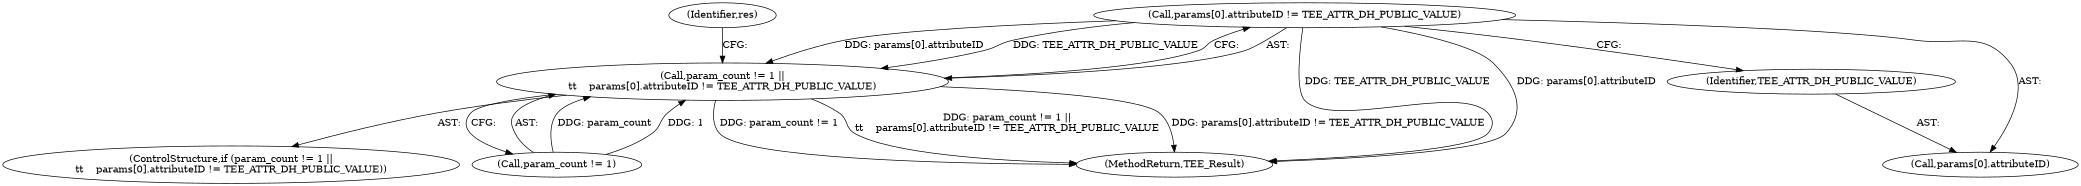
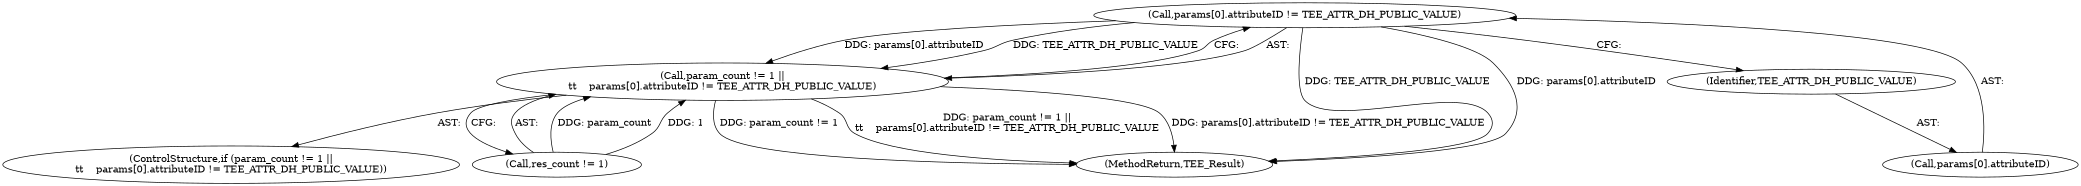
node "(Identifier,res)": removed
edge "(Call,params[0].attributeID != TEE_ATTR_DH_PUBLIC_VALUE)" -> "(Call,params[0].attributeID)": reversed
node "(Call,param_count != 1)": label "(Call,param_count != 1)" -> "(Call,res_count != 1)"
